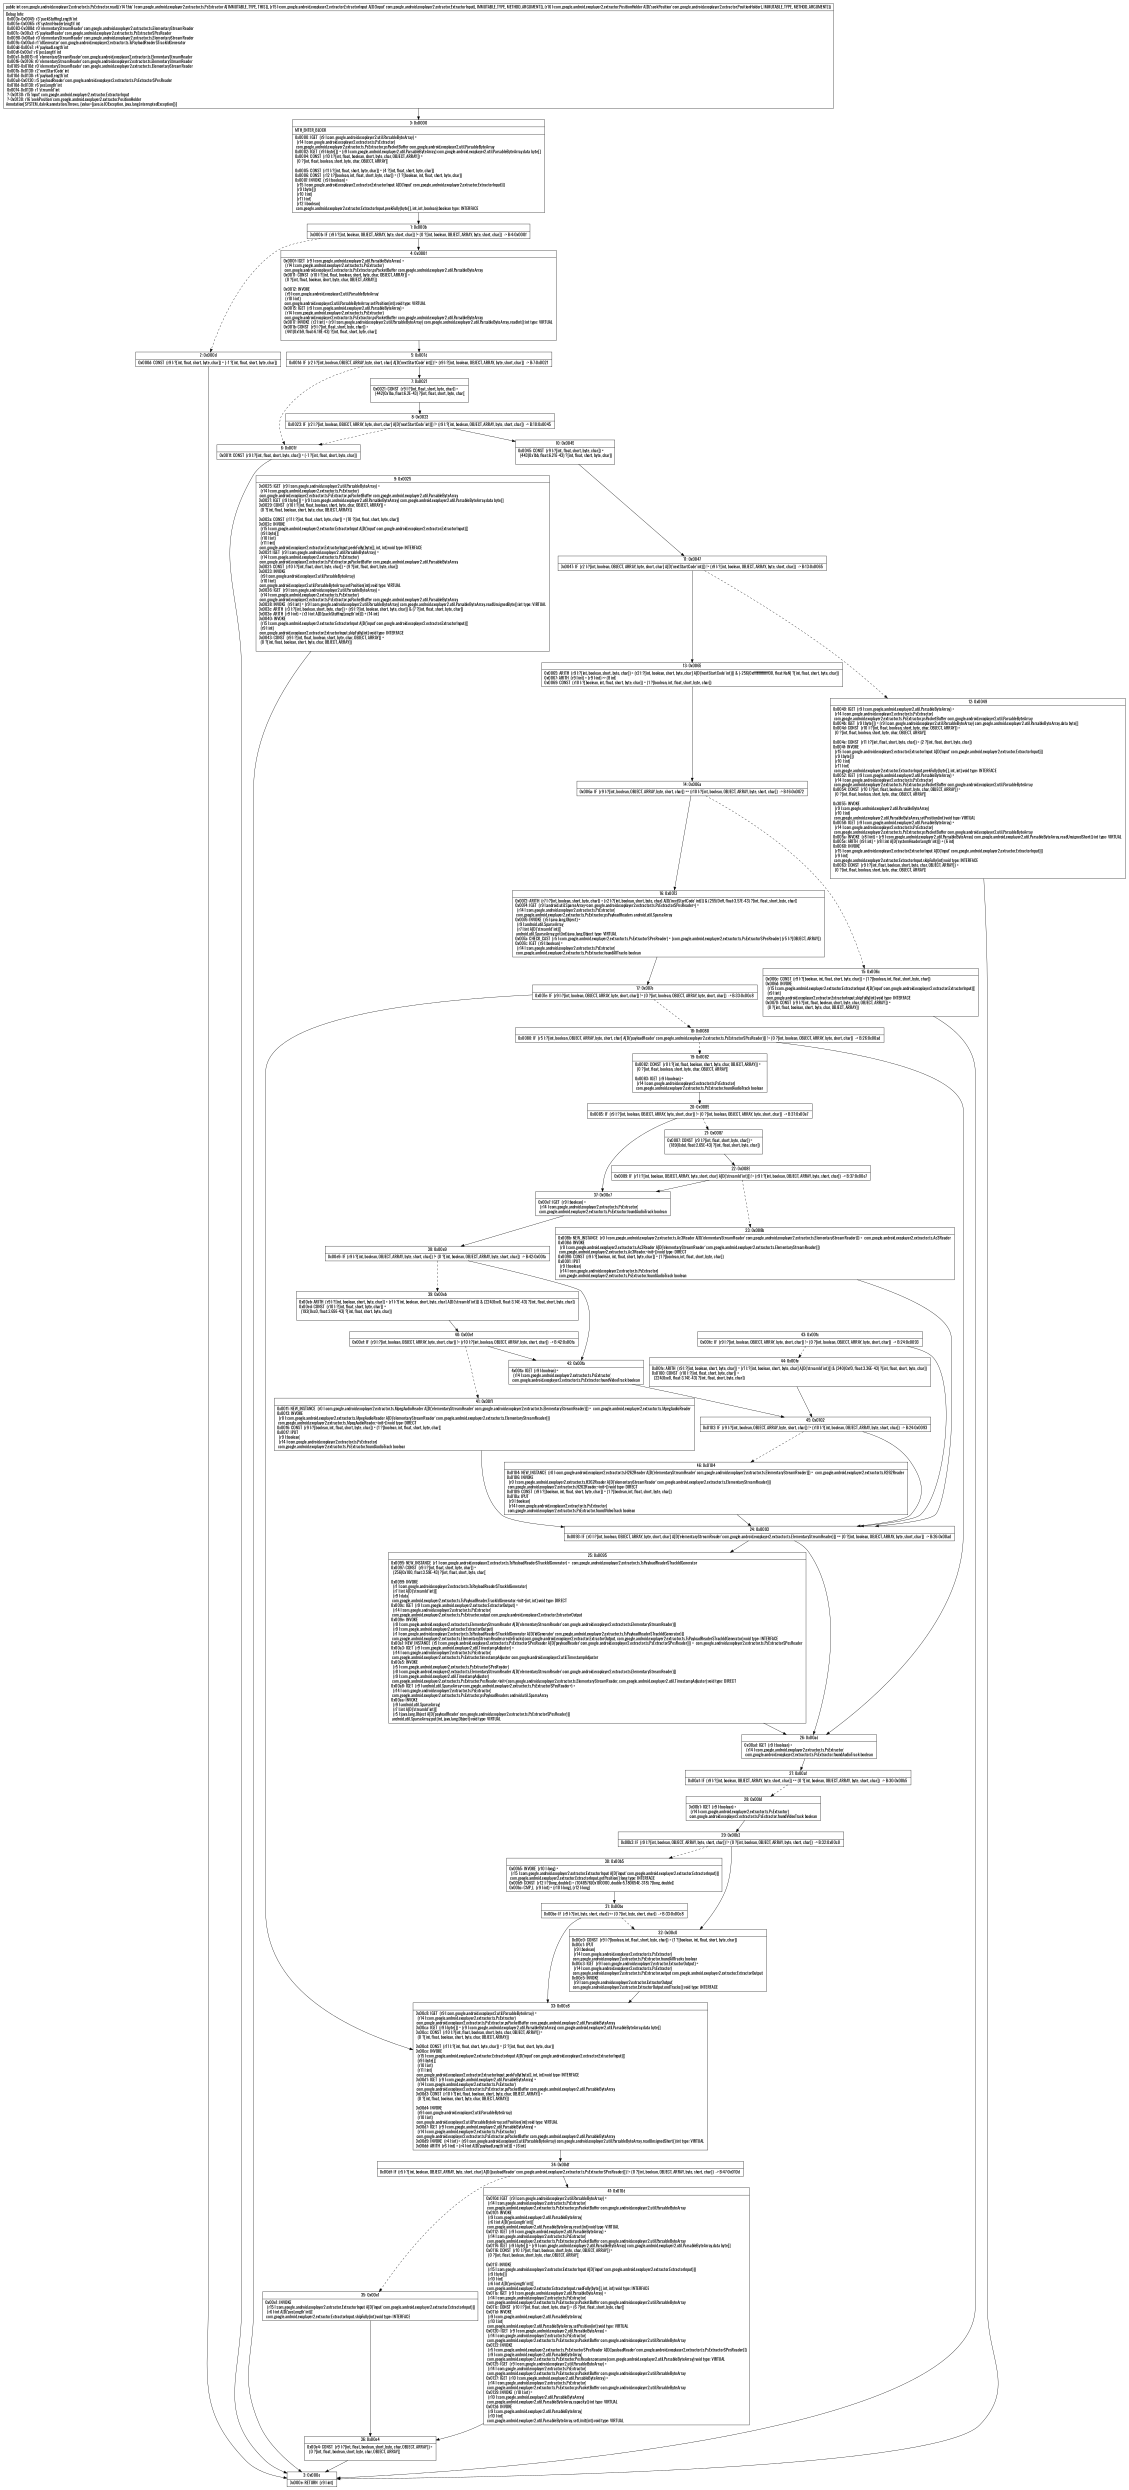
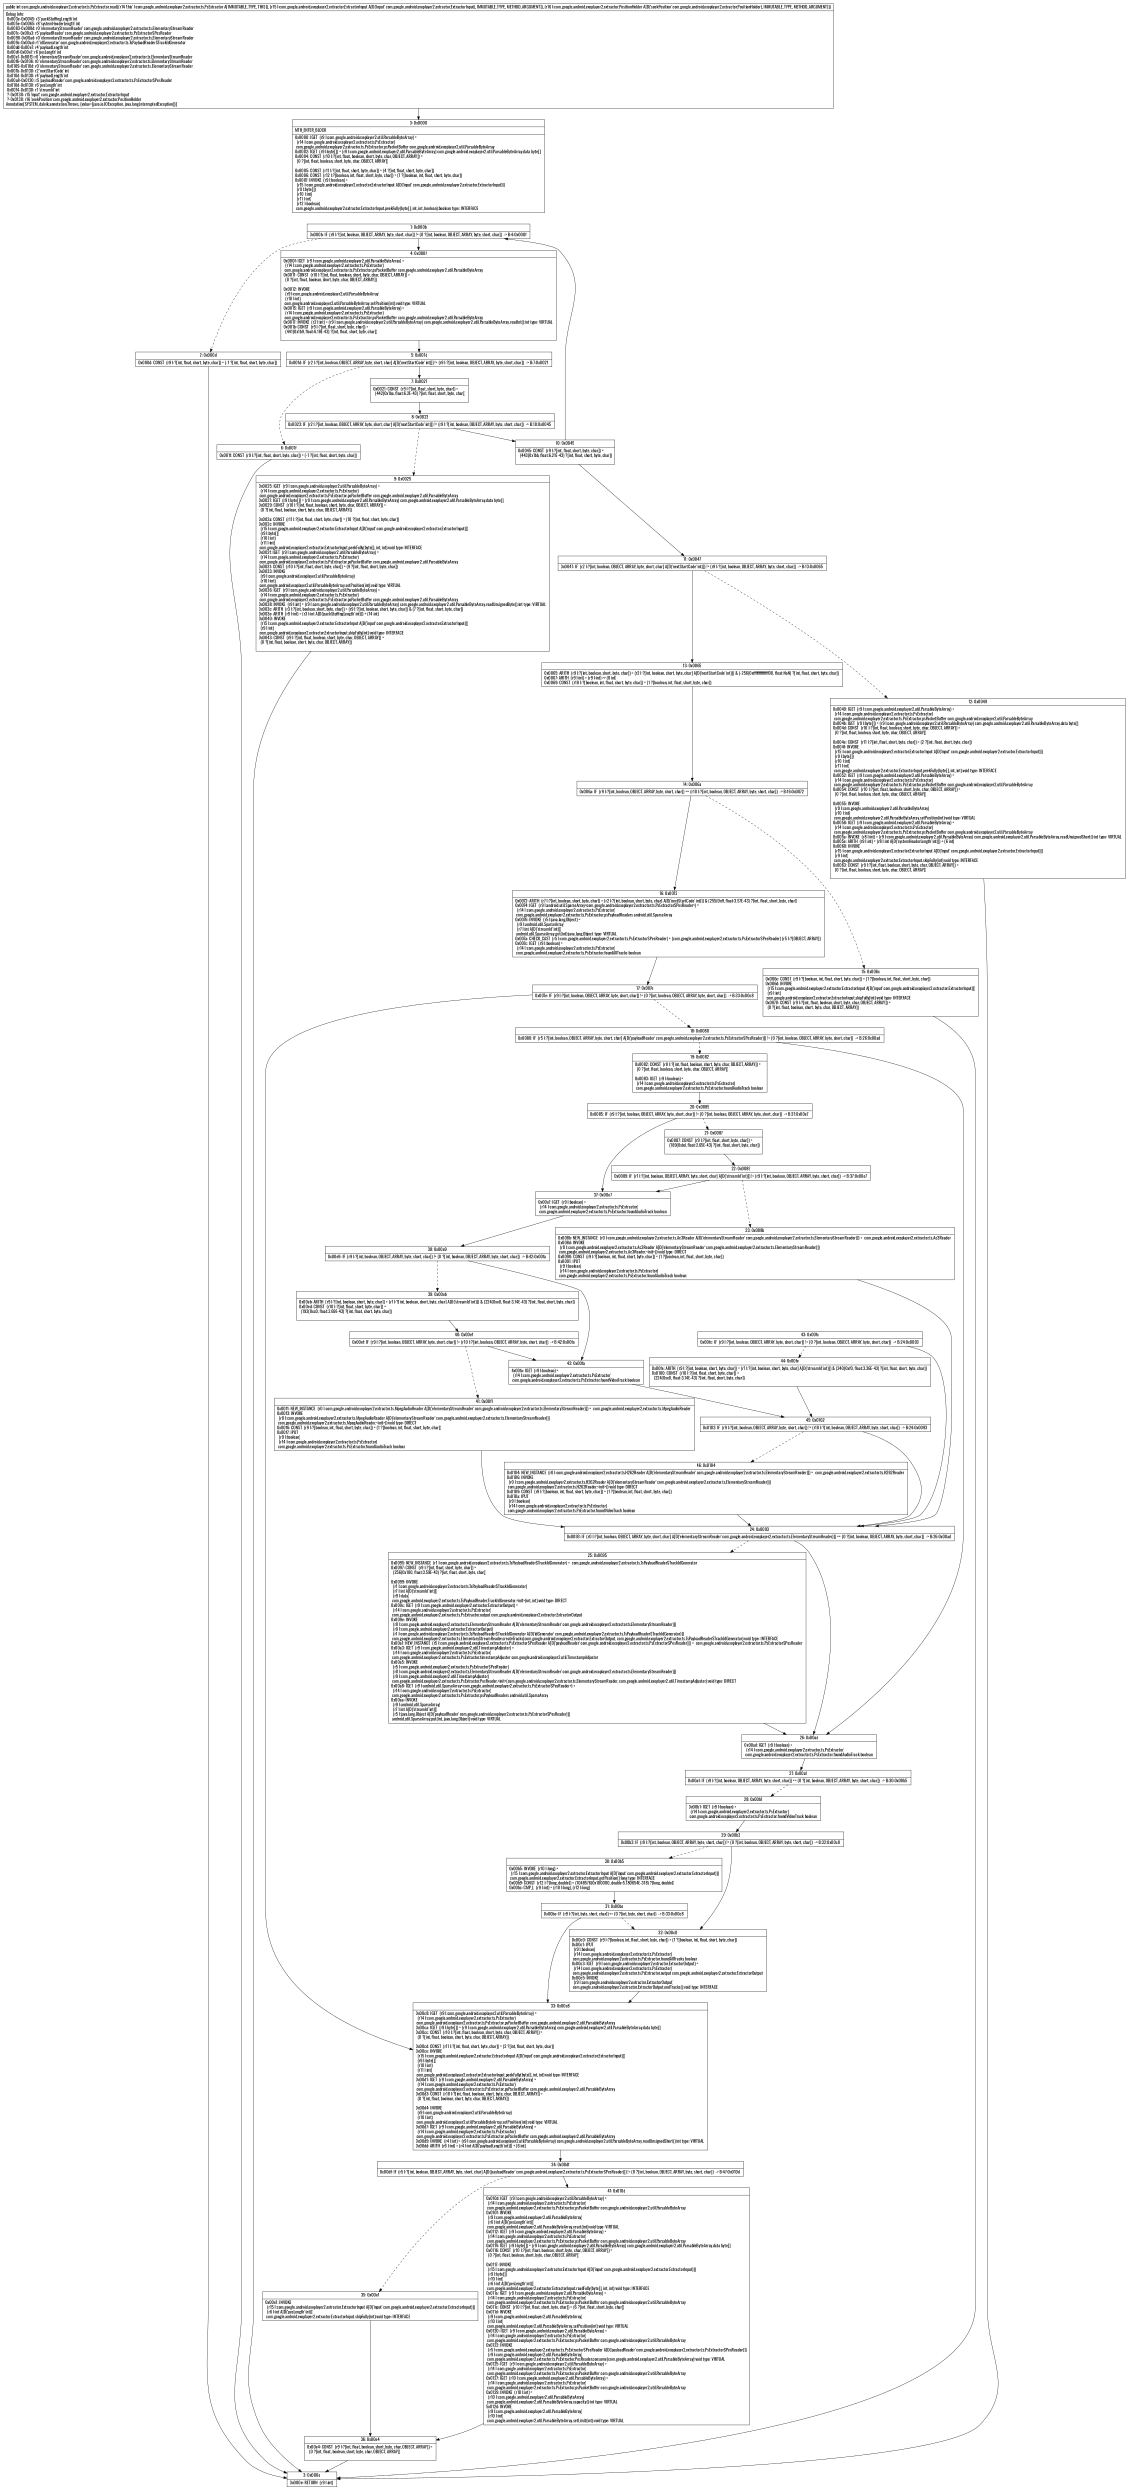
edge "0: 0x0000" -> "1: 0x000b": now "10: 0x0045" -> "1: 0x000b"
edge "8: 0x0023" -> "6: 0x001f": now "8: 0x0023" -> "9: 0x0025"
node "12: 0x0049": text "0x3055: INVOKE" -> "0x0055: INVOKE"
edge "24: 0x0093" -> "25: 0x0095": style solid -> dashed
node "47: 0x010d": text "0x012d: INVOKE" -> "5x012d: INVOKE"
